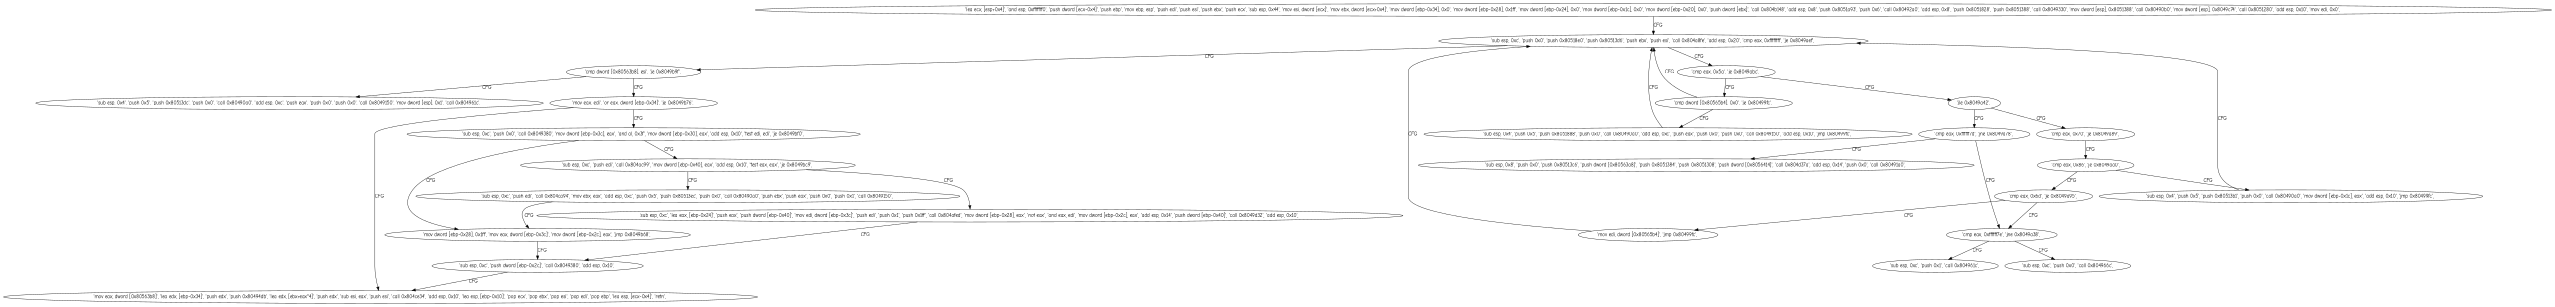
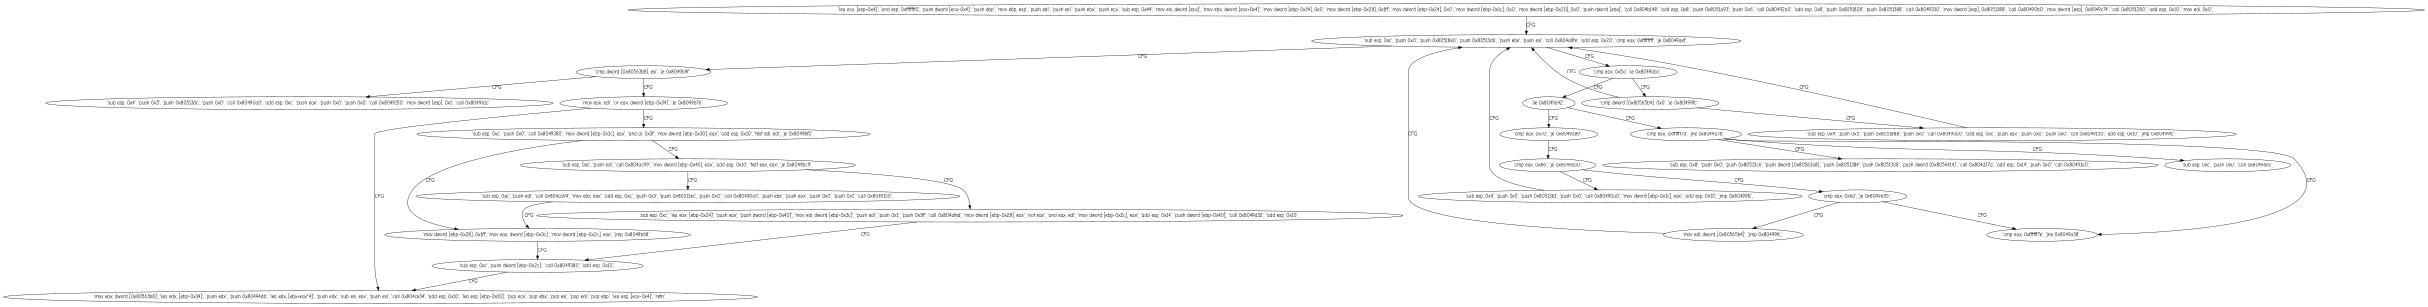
edge "'cmp eax, 0xffffff7e', 'jne 0x8049a38'," -> "'sub esp, 0xc', 'push 0x0', 'call 0x804966c',": now "'cmp eax, 0xffffff7d', 'jne 0x8049a78'," -> "'sub esp, 0xc', 'push 0x0', 'call 0x804966c',"
node "'sub esp, 0xc', 'push 0x1', 'call 0x804961c',": removed
